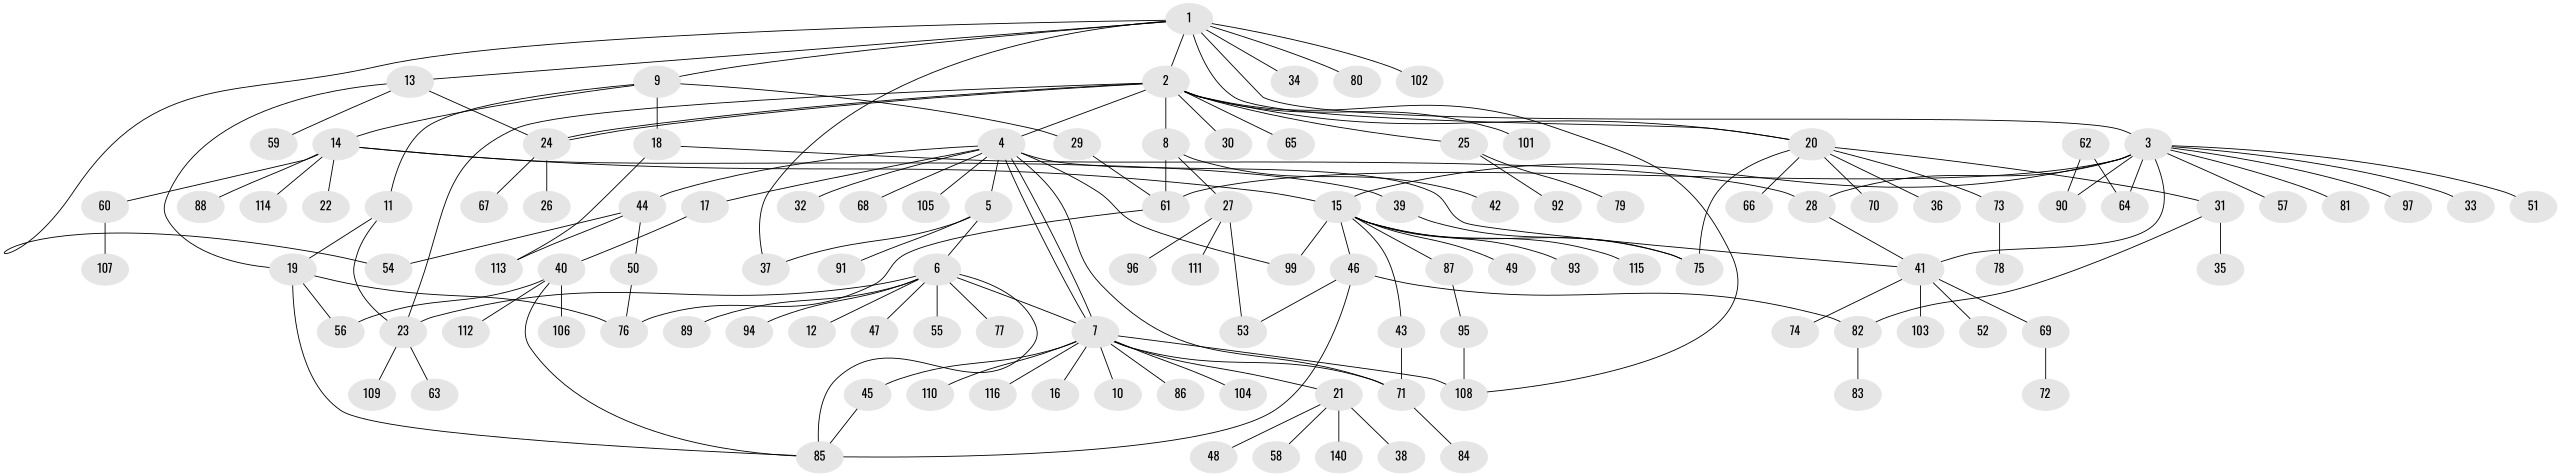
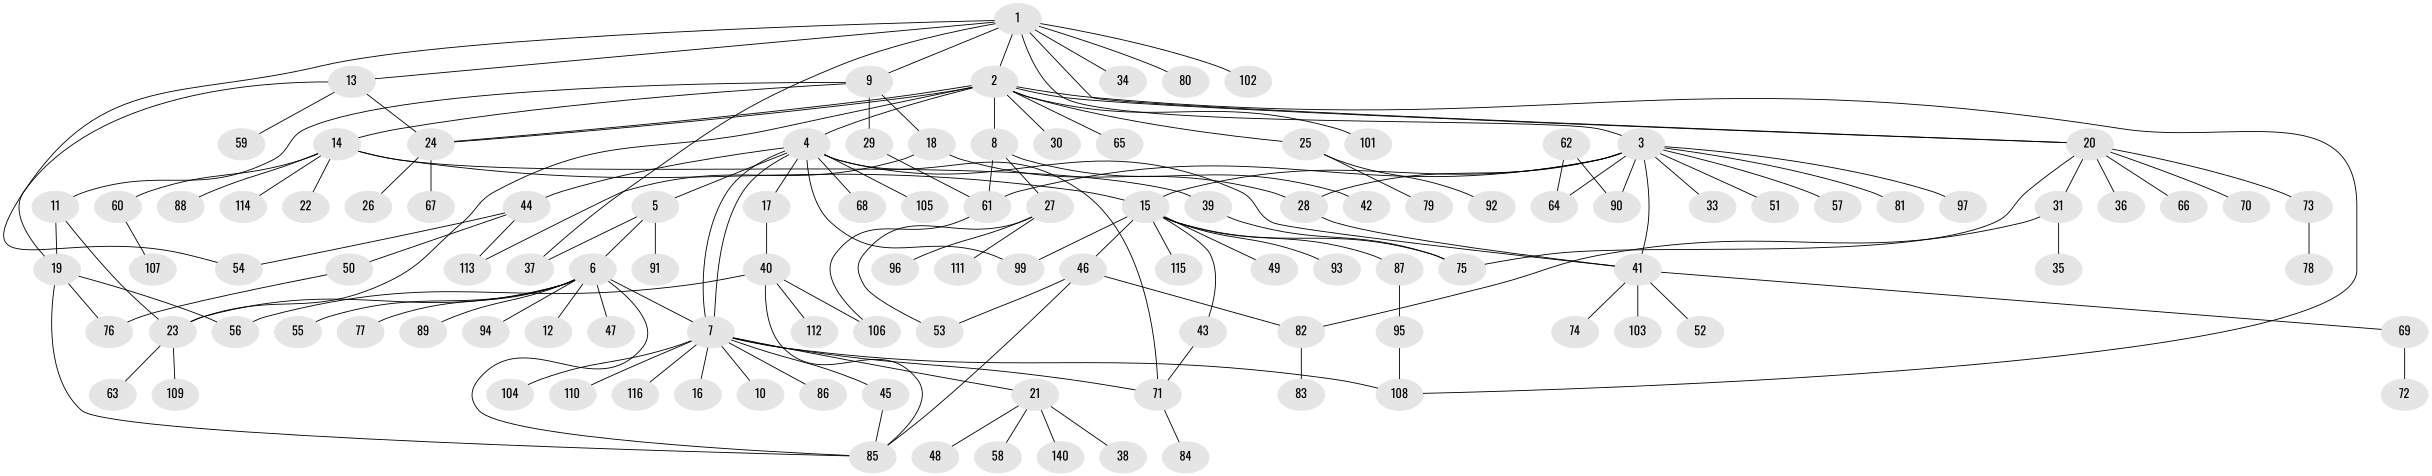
node "32": removed
edge "61" -- "76": now "61" -- "106"
